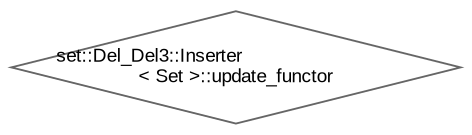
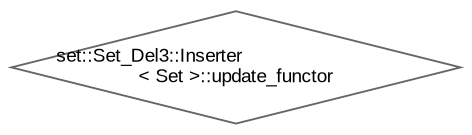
node "set::Del_Del3::Inserter < Set >::update_functor": label "set::Del_Del3::Inserter < Set >::update_functor" -> "set::Set_Del3::Inserter < Set >::update_functor"
